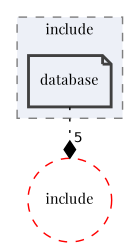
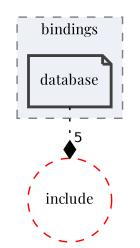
cluster "include": label "include" -> "bindings"
